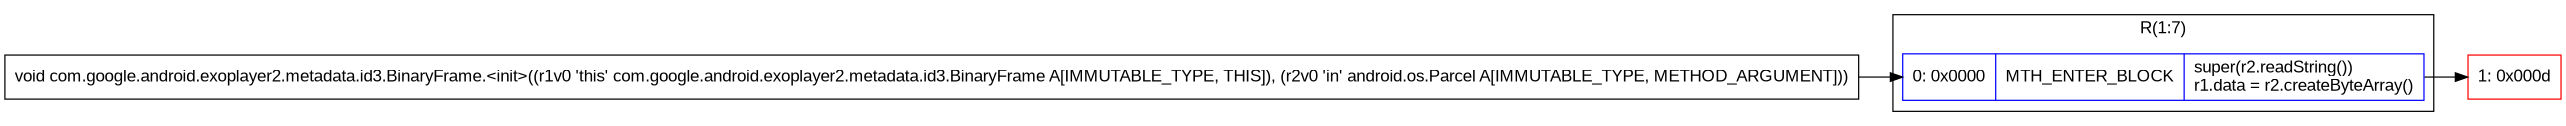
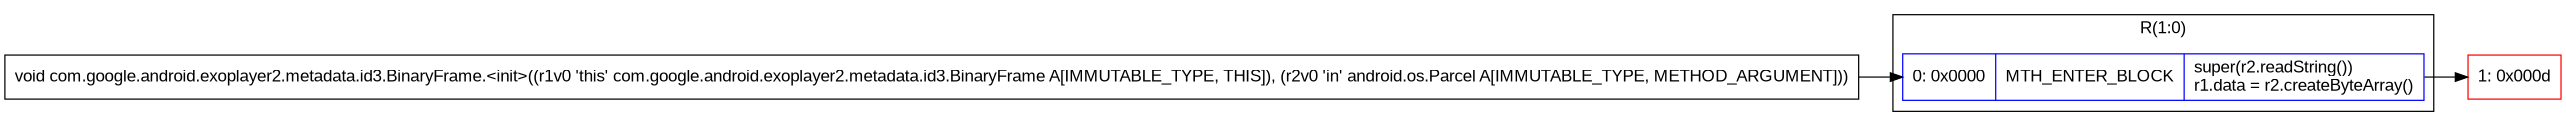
cluster "R(1:7)": label "R(1:7)" -> "R(1:0)"
